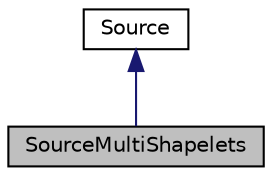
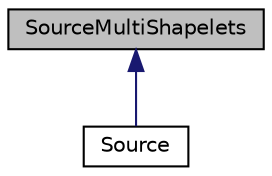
edge "SourceMultiShapelets" -> "Source": reversed
